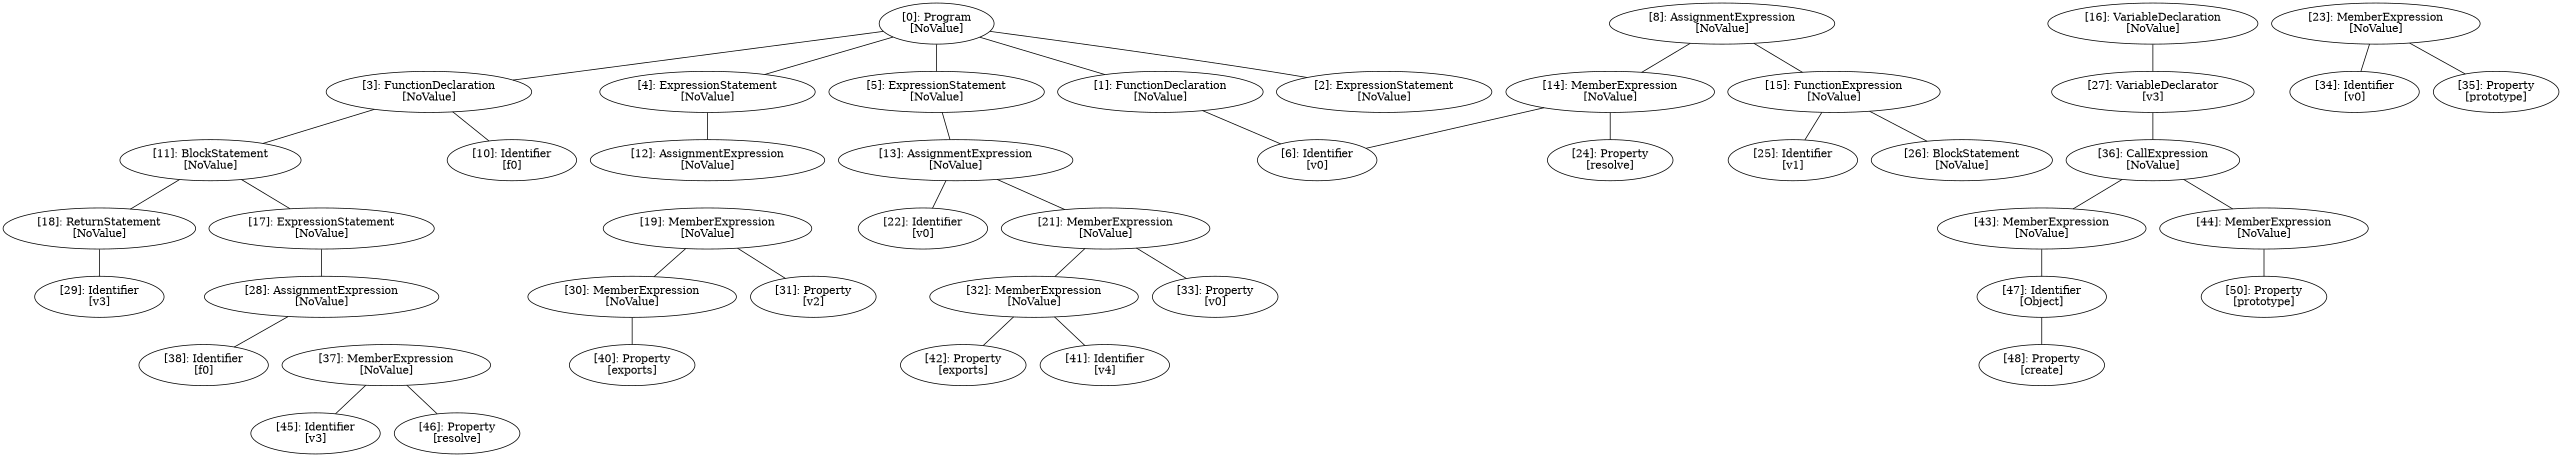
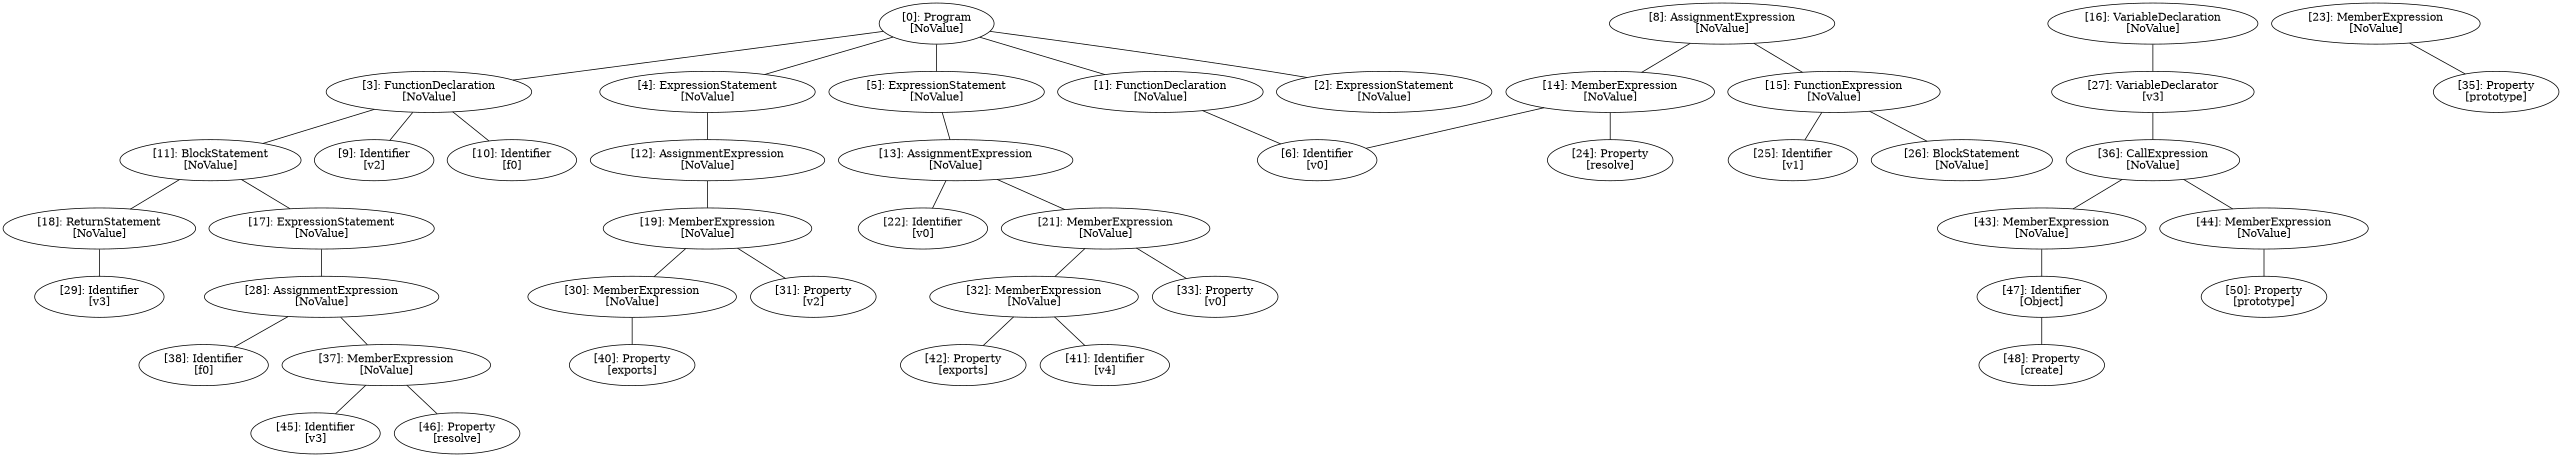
node "[34]: Identifier [v0]": removed
node "[9]: Identifier [v2]": added
edge "[12]: AssignmentExpression [NoValue]" -- "[19]: MemberExpression [NoValue]": added
edge "[28]: AssignmentExpression [NoValue]" -- "[37]: MemberExpression [NoValue]": added
